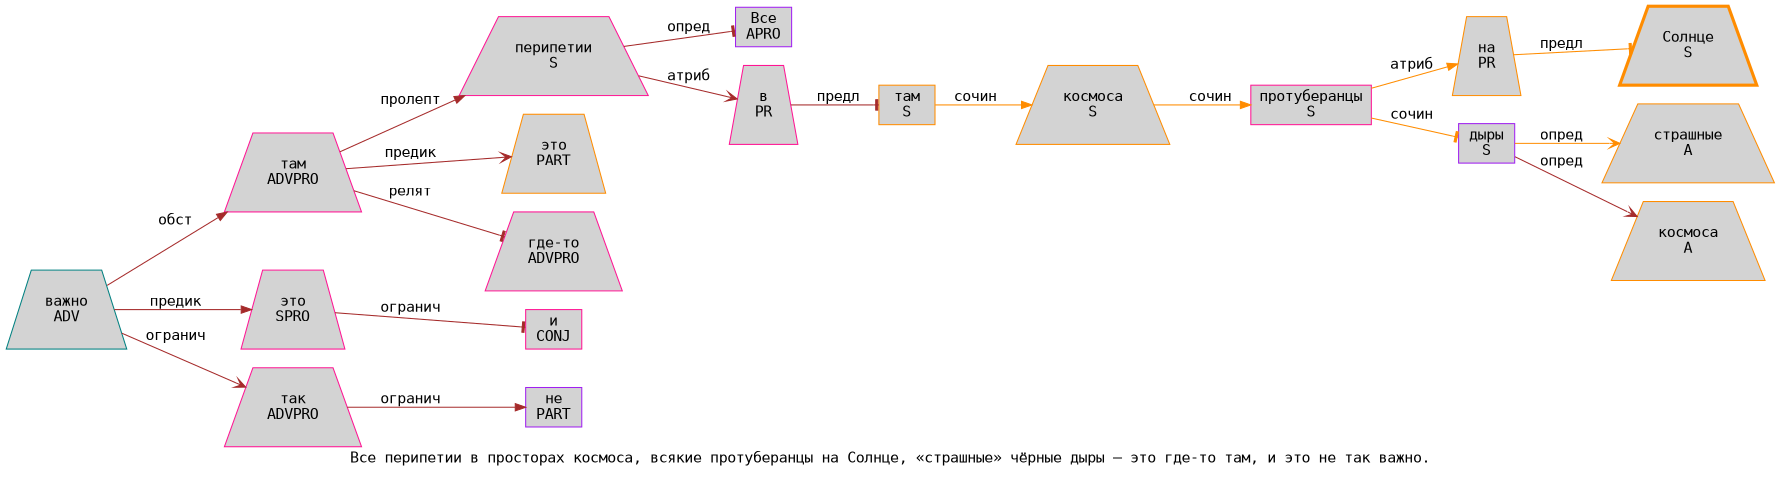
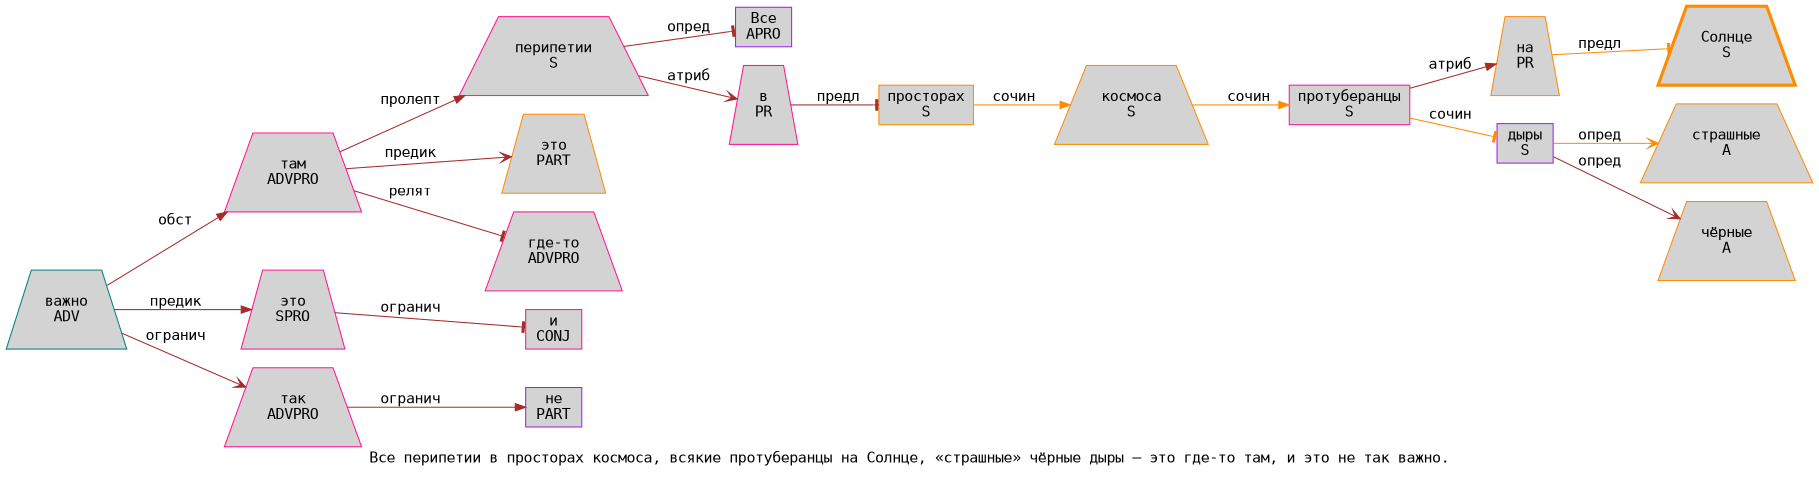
edge "протуберанцы S" -> "на PR": color darkorange -> brown
node "там S": label "там S" -> "просторах S"
node "космоса A": label "космоса A" -> "чёрные A"
